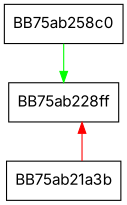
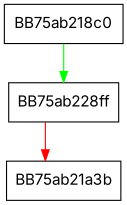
node "BB75ab258c0": label "BB75ab258c0" -> "BB75ab218c0"
edge "BB75ab21a3b" -> "BB75ab228ff": reversed
